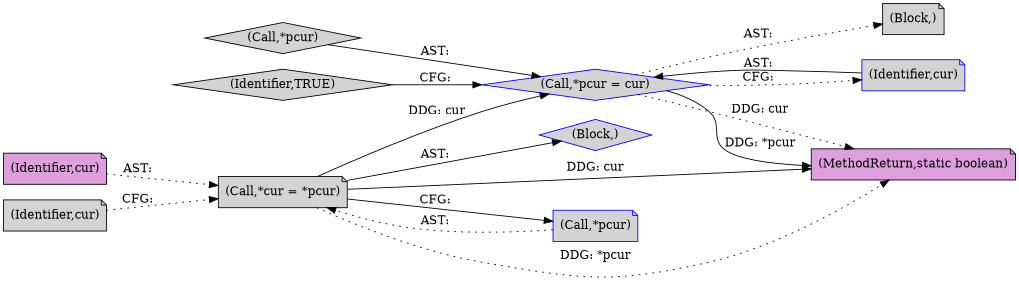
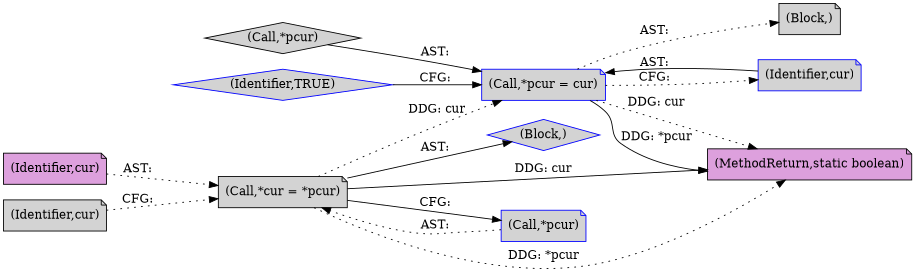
node "(Identifier,TRUE)": color black -> blue
node "(Call,*pcur = cur)": shape diamond -> note
edge "(Call,*cur = *pcur)" -> "(Call,*pcur = cur)": style solid -> dotted
